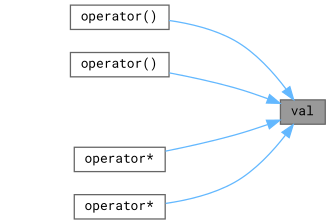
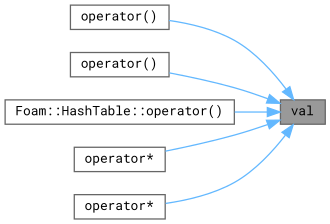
node "Foam::HashTable::operator()": added
